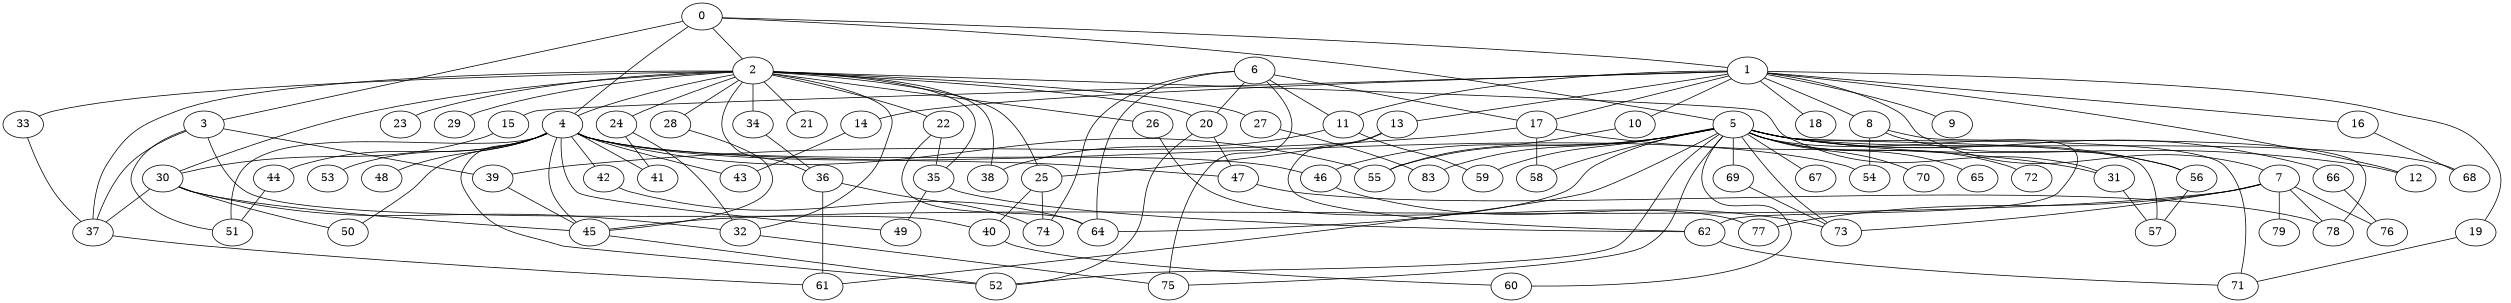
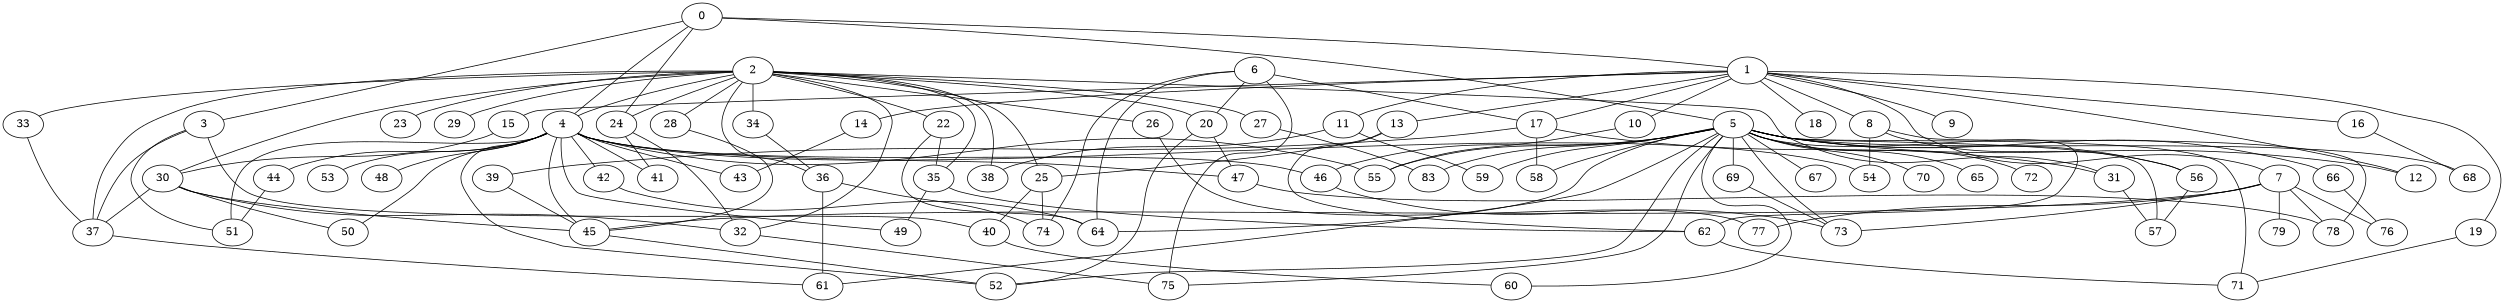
edge "0" -- "2": now "0" -- "24"
edge "6" -- "11": removed
node "21": removed
edge "3" -- "39": removed
